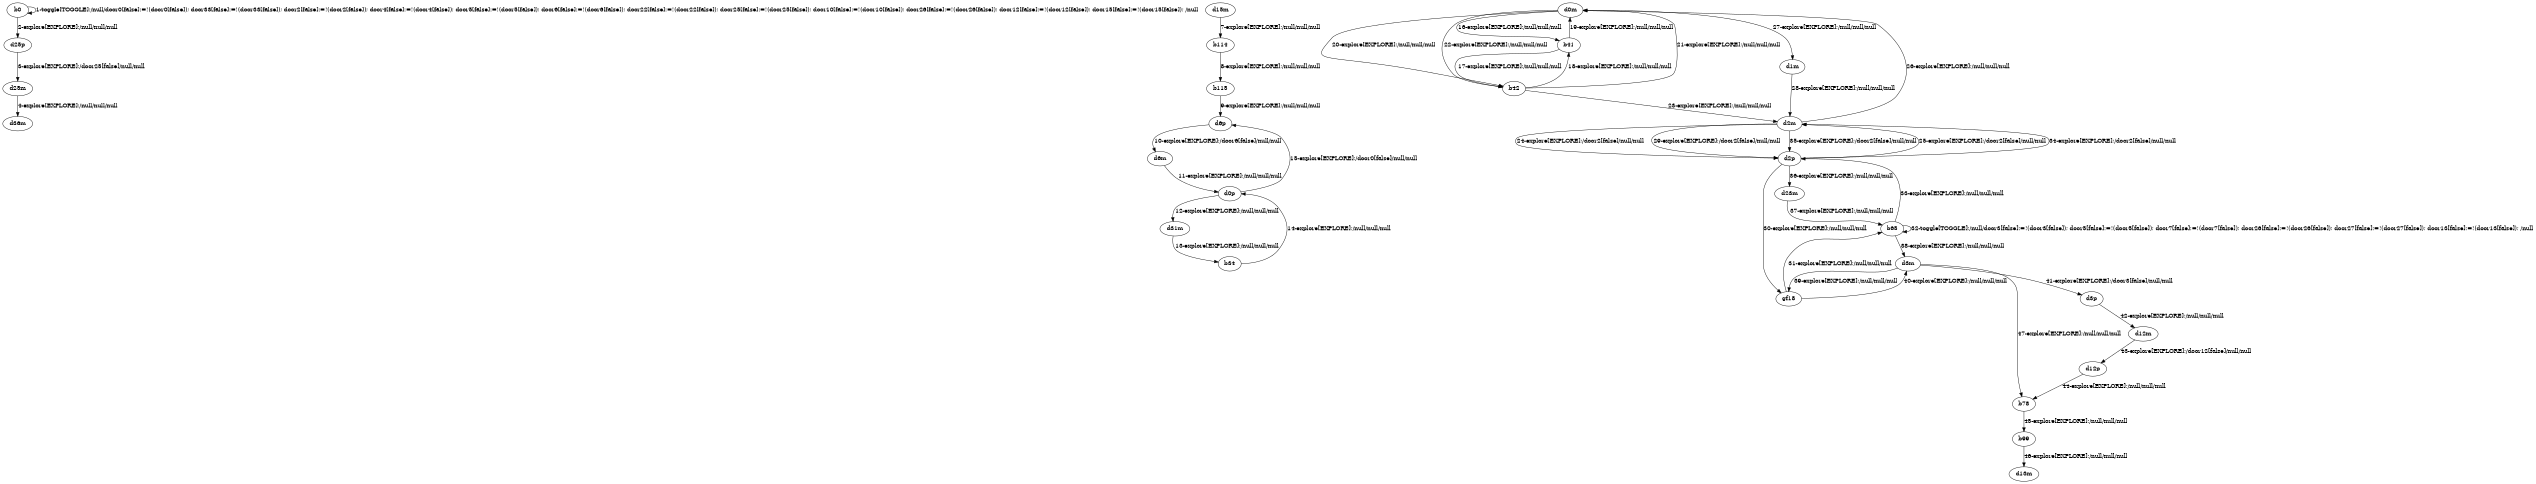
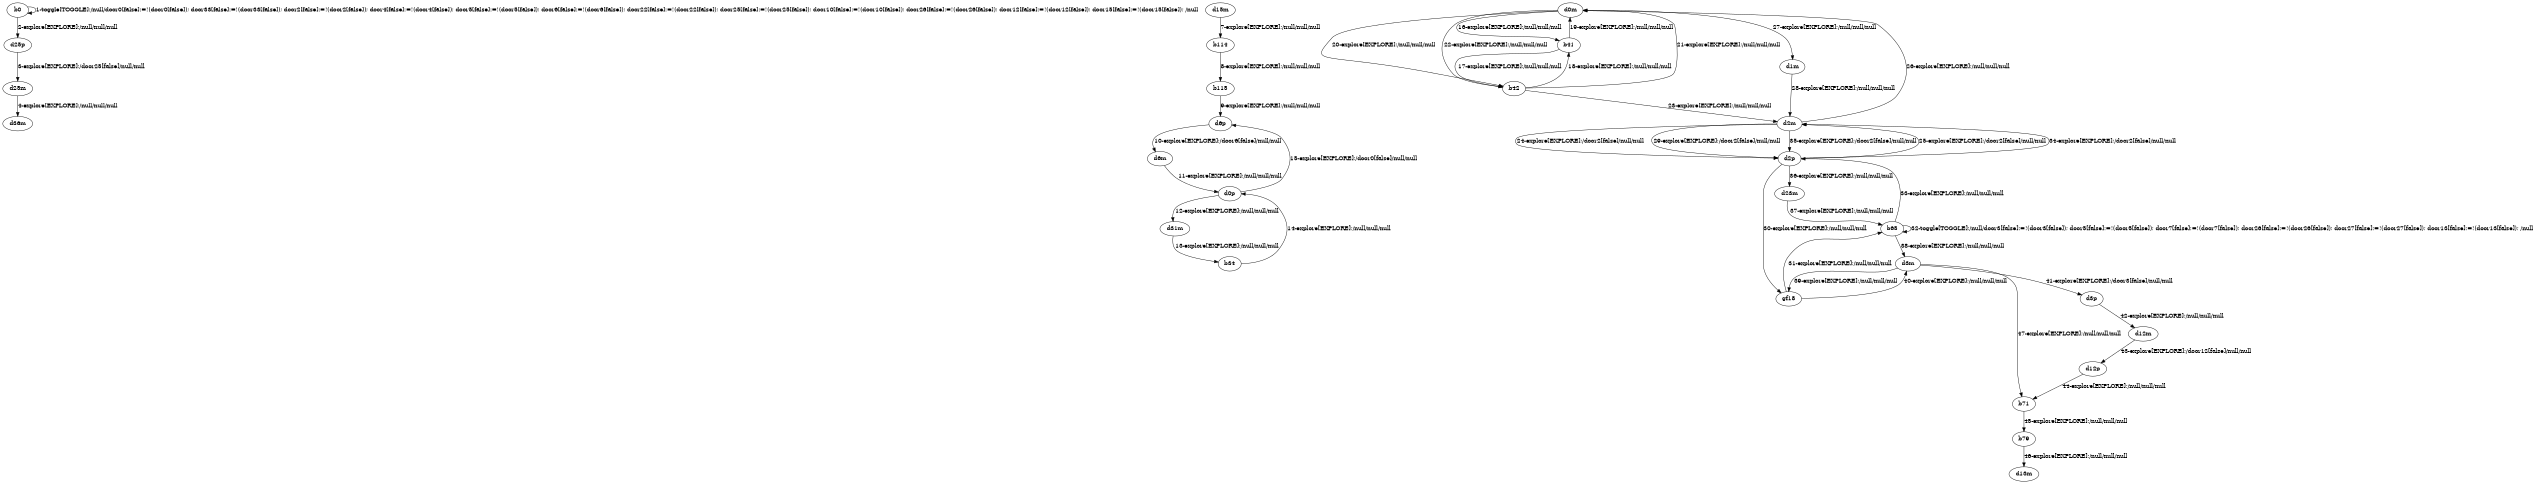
node "b78": label "b78" -> "b71"
node "b99": label "b99" -> "b79"
